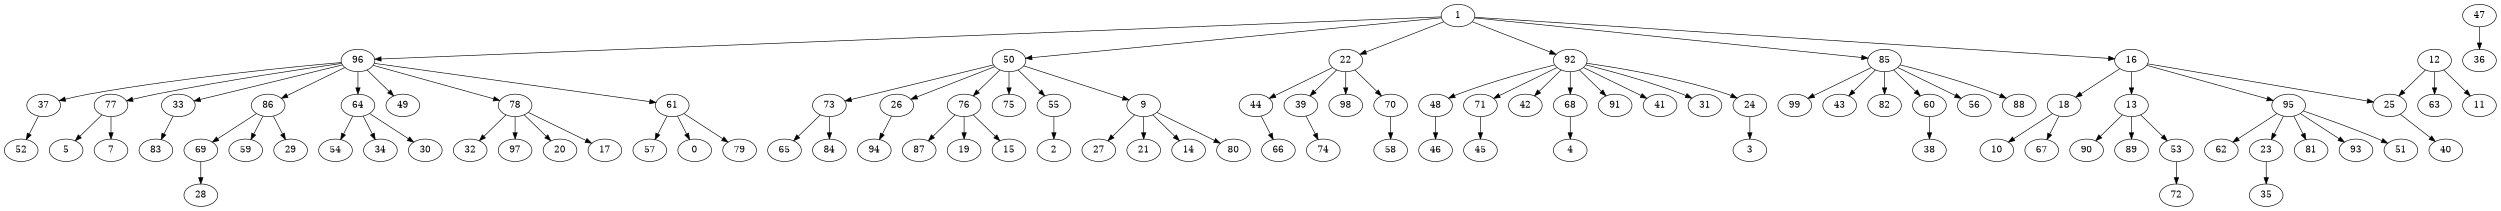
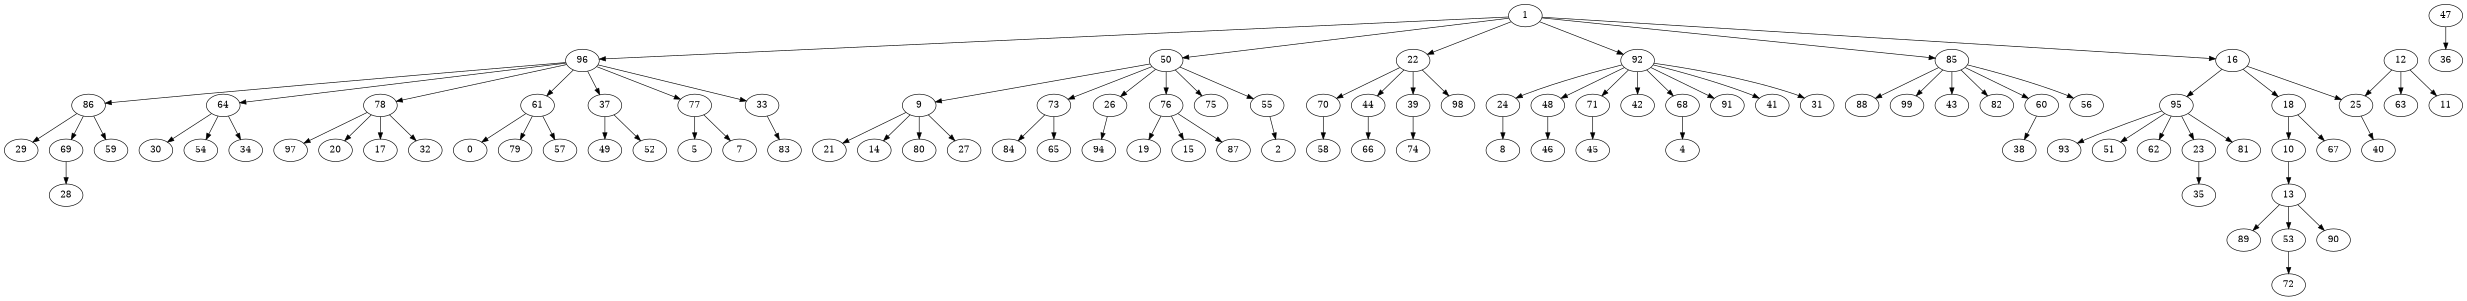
edge "16" -> "13": now "10" -> "13"
edge "96" -> "49": now "37" -> "49"
node "3": label "3" -> "8"
